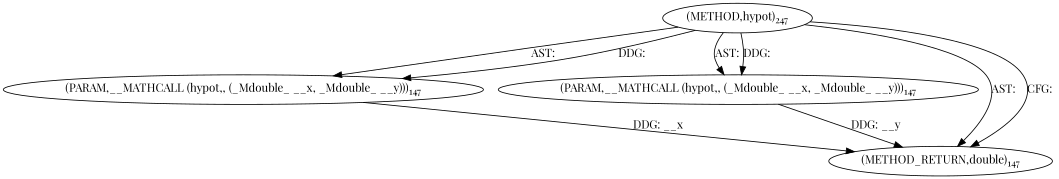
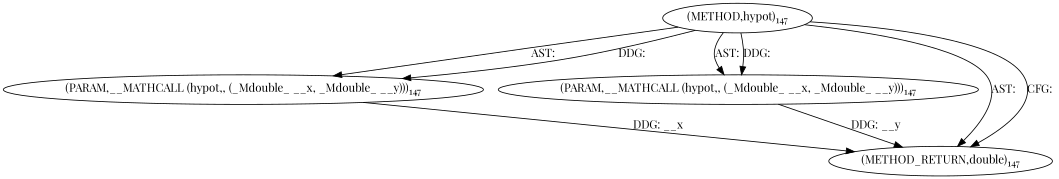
node "(METHOD,hypot)": text "247" -> "147"
